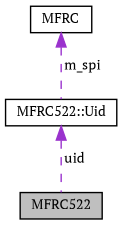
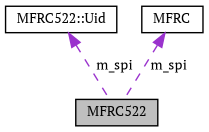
edge "MFRC522::Uid" -> "MFRC": now "MFRC522" -> "MFRC"
edge "MFRC522" -> "MFRC522::Uid": label " uid" -> " m_spi"
